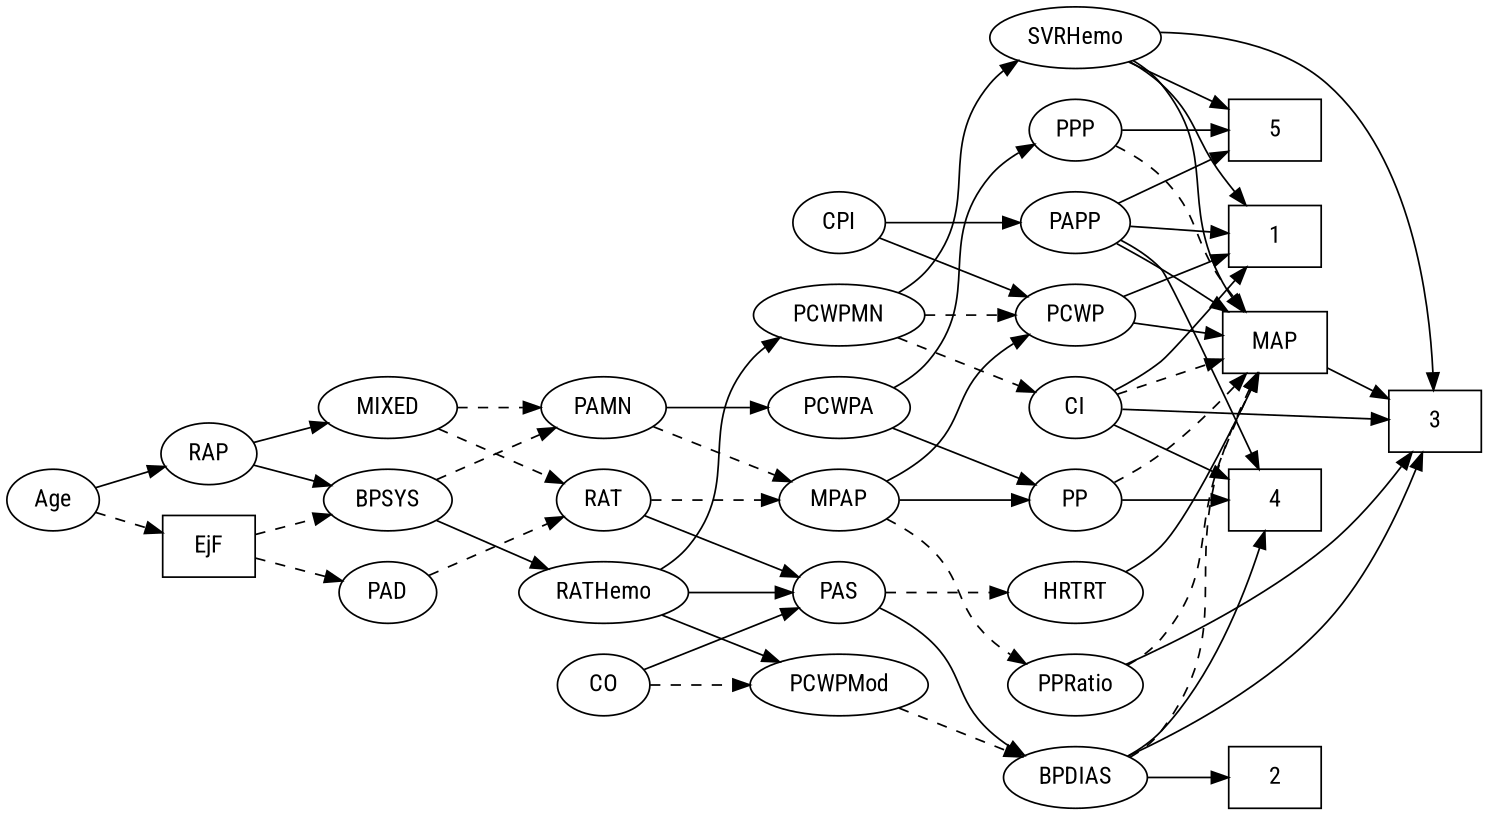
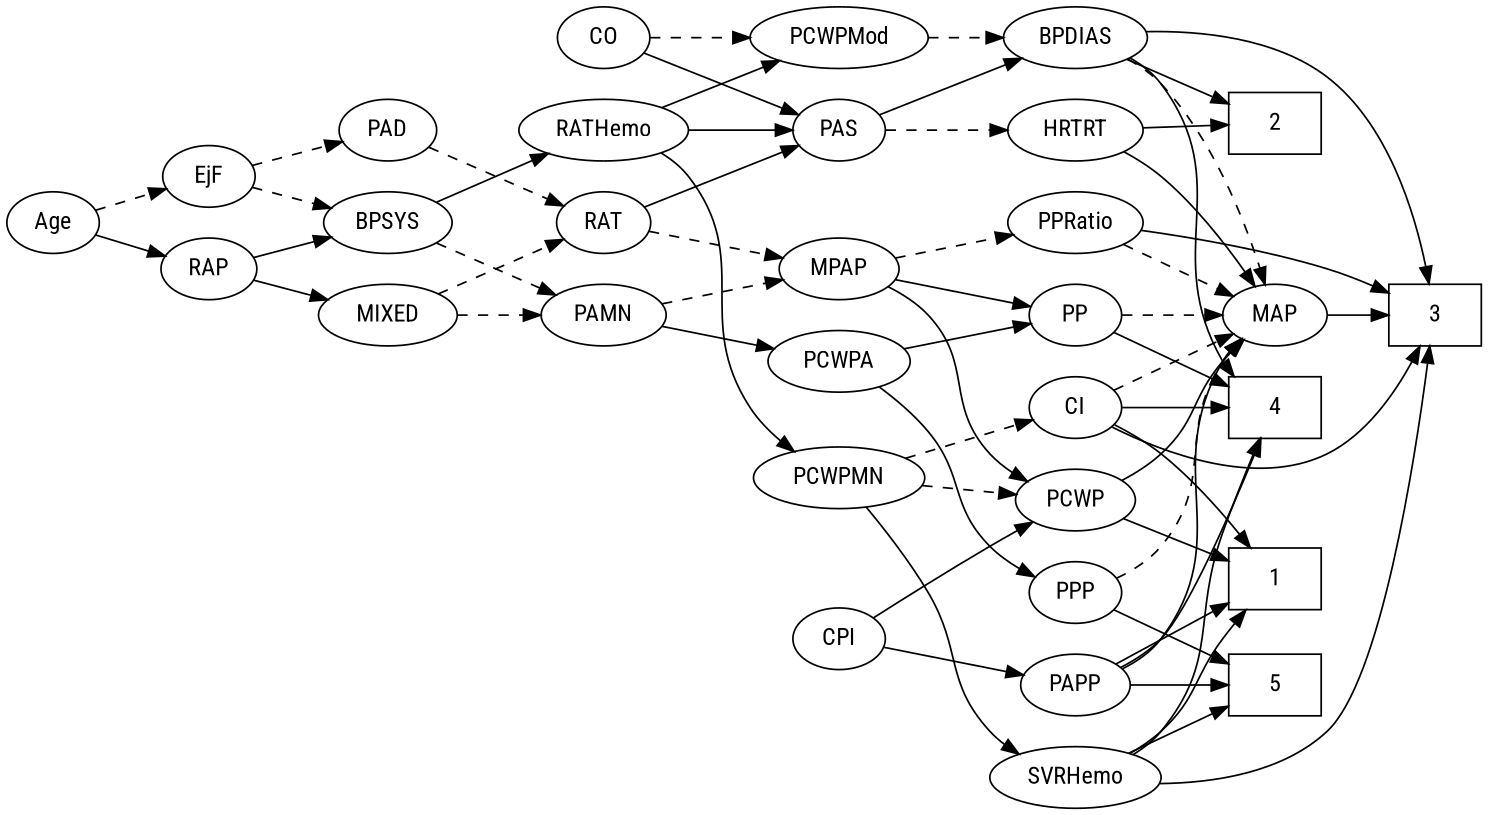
edge "HRTRT" -> "2": added
edge "SVRHemo" -> "MAP": now "SVRHemo" -> "4"
node "MAP": shape box -> ellipse
node "EjF": shape box -> ellipse
